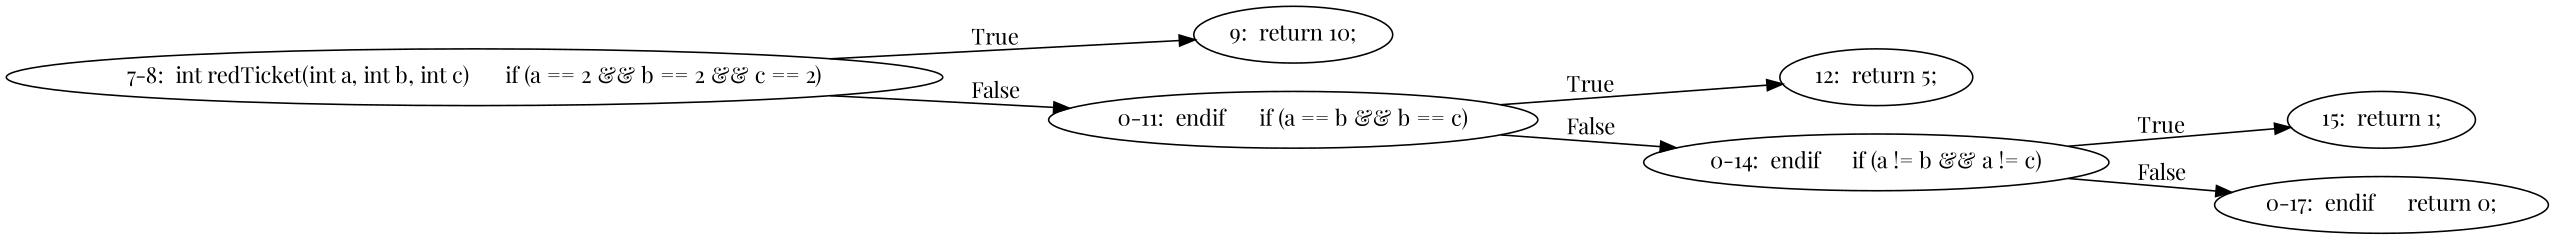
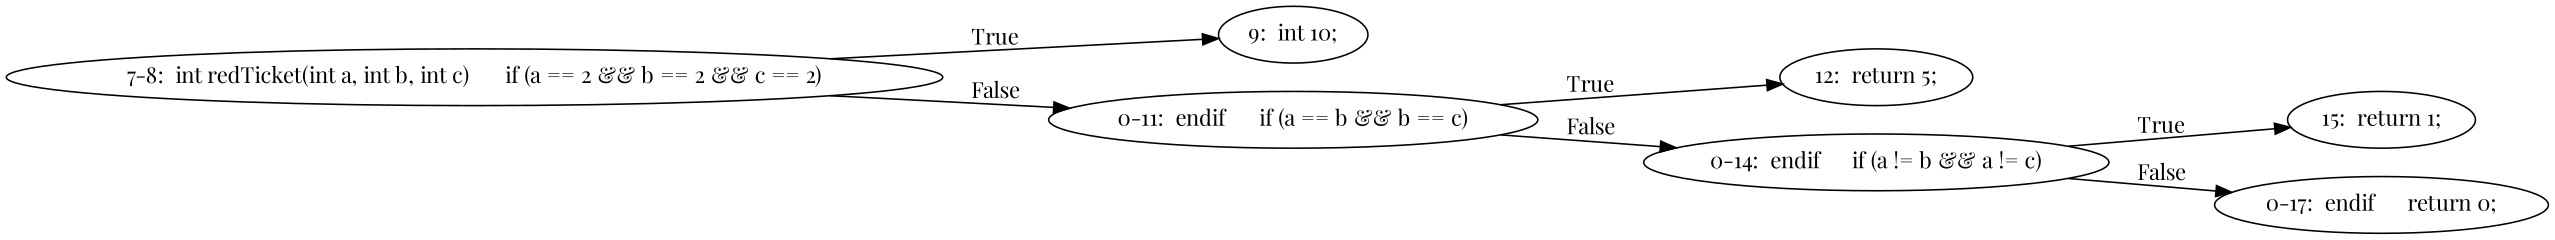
node "9:  return 10;": label "9:  return 10;" -> "9:  int 10;"
